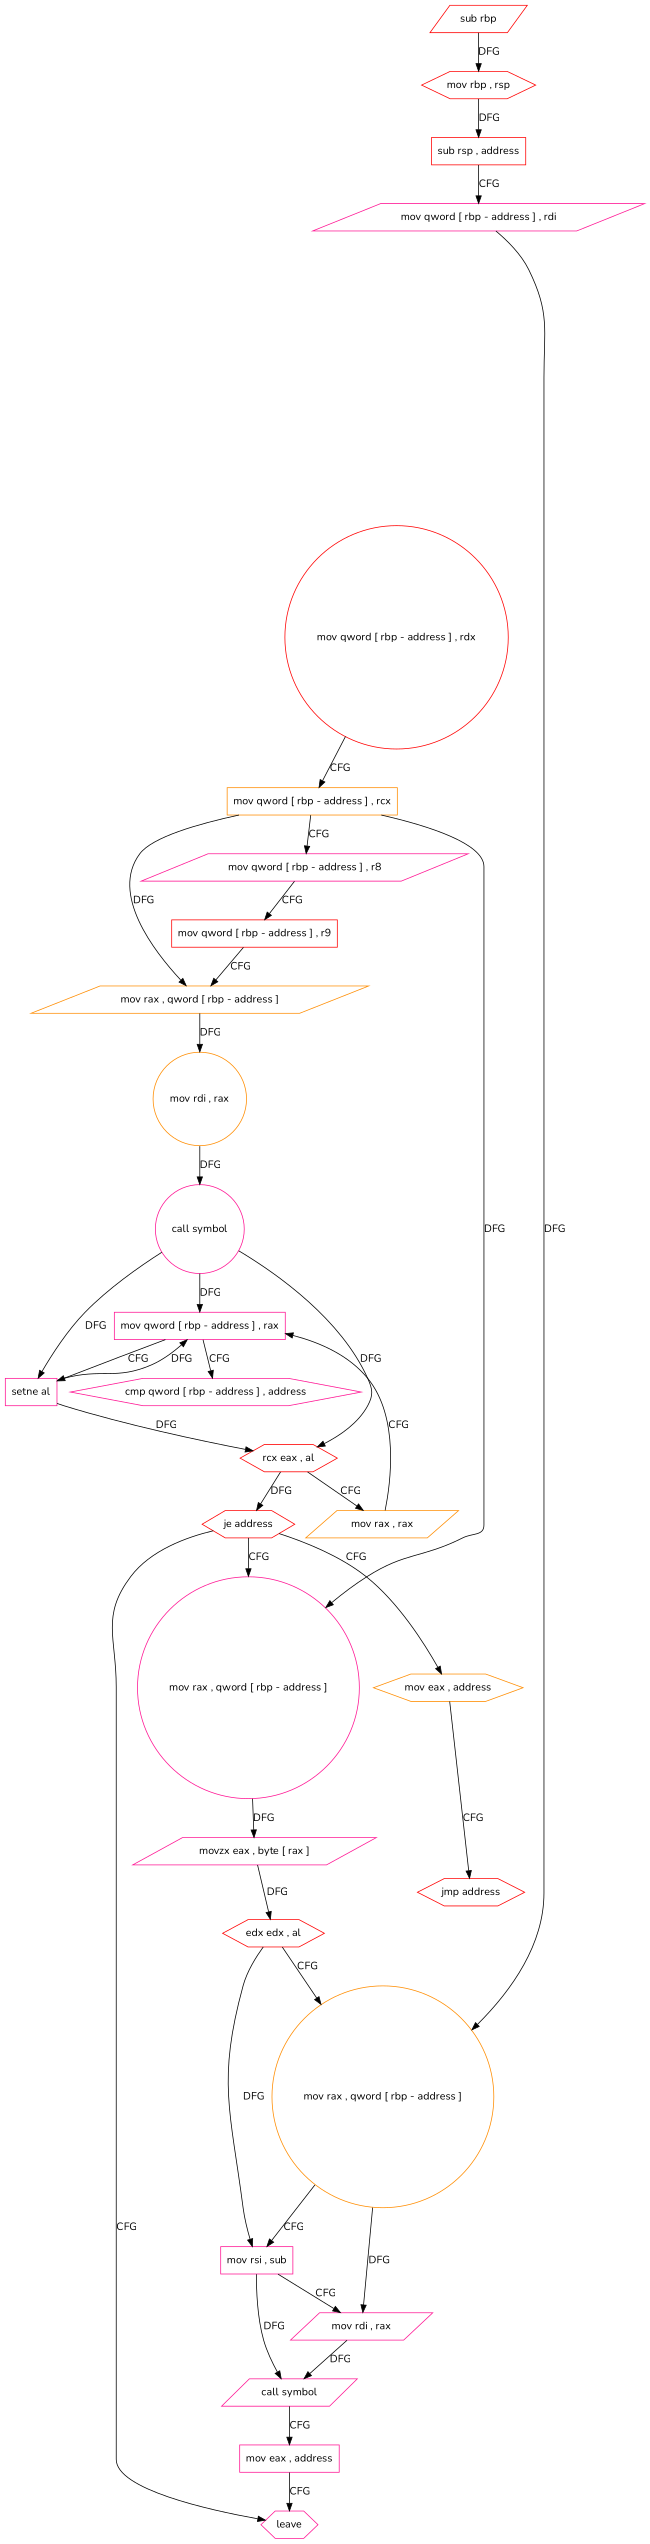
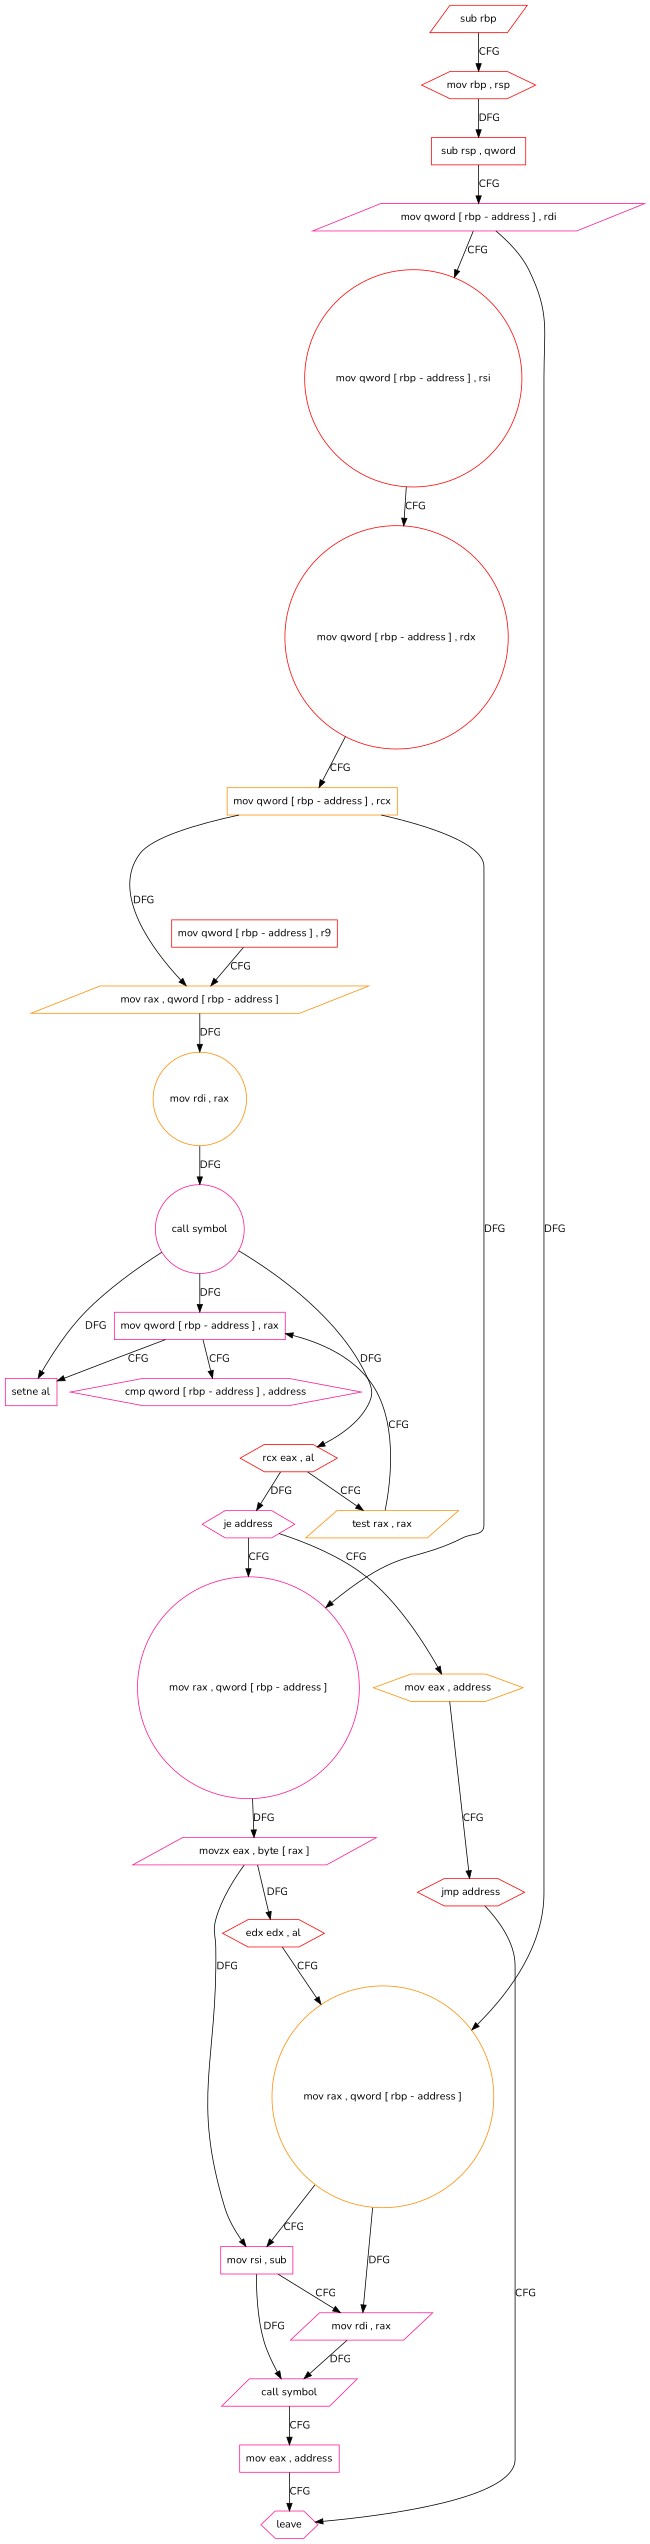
edge "sub rbp" -> "mov rbp , rsp": label "DFG" -> "CFG"
node "sub rsp , address": label "sub rsp , address" -> "sub rsp , qword"
node "mov qword [ rbp - address ] , rsi": added
node "mov qword [ rbp - address ] , r8": removed
edge "setne al" -> "mov qword [ rbp - address ] , rax": removed, label "DFG"
edge "setne al" -> "rcx eax , al": removed, label "DFG"
node "je address": color red -> deeppink
node "mov rax , rax": label "mov rax , rax" -> "test rax , rax"
edge "je address" -> "leave": now "jmp address" -> "leave"
edge "edx edx , al" -> "mov rsi , sub": now "movzx eax , byte [ rax ]" -> "mov rsi , sub"
